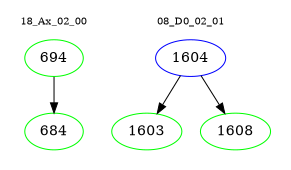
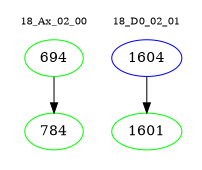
cluster "08_D0_02_01": label "08_D0_02_01" -> "18_D0_02_01"
node "684": label "684" -> "784"
node "1603": removed
node "1608": label "1608" -> "1601"
